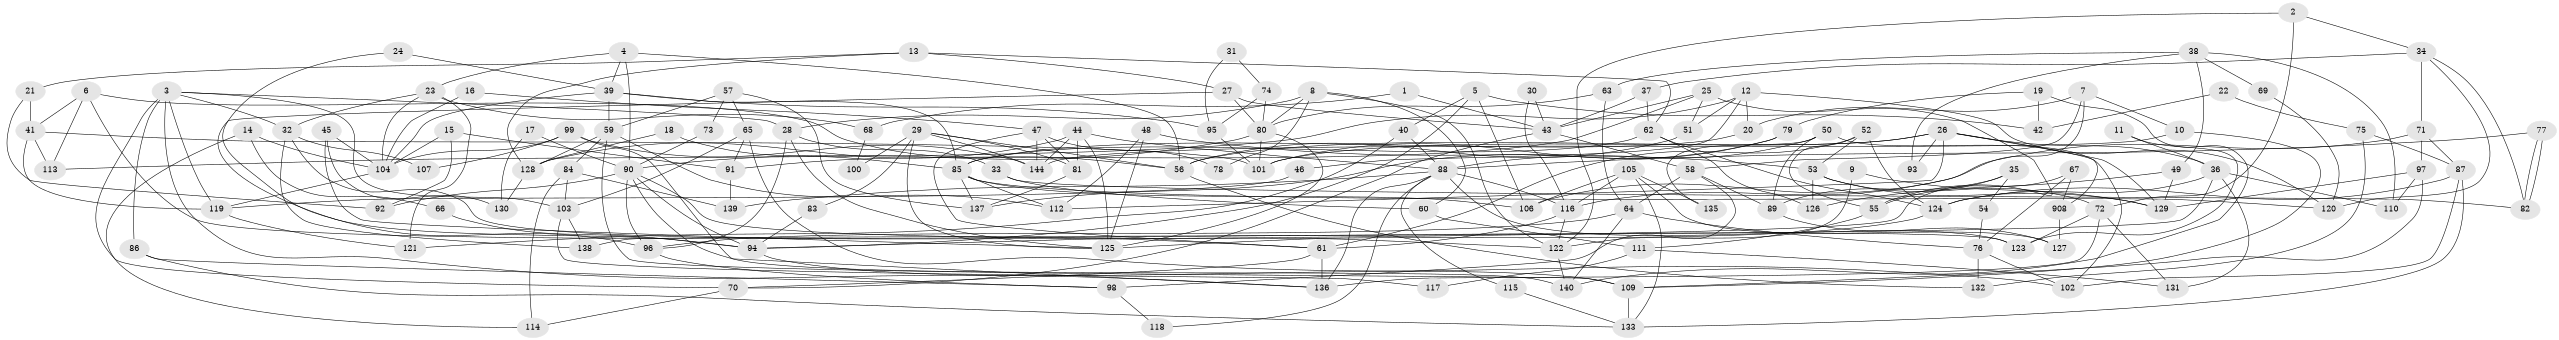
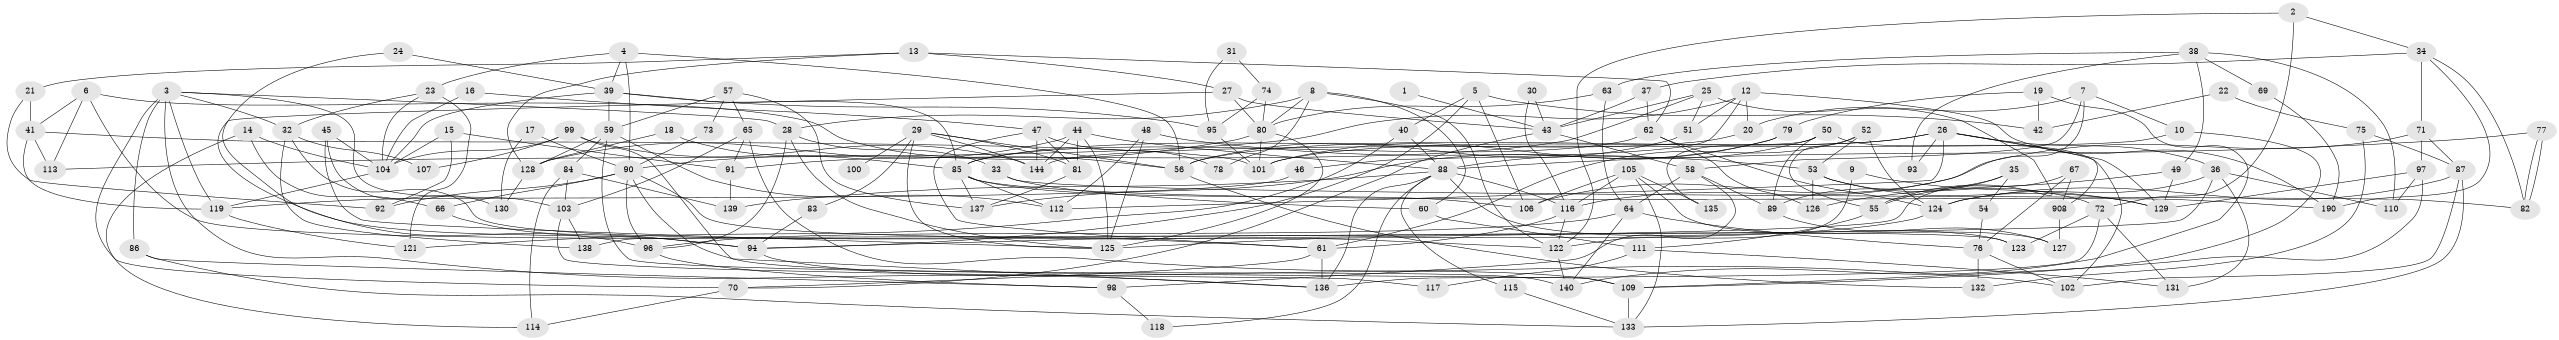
node "68": removed
node "11": removed
node "120": label "120" -> "190"
edge "90" -- "94": now "90" -- "66"
